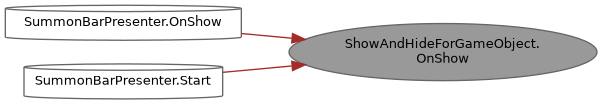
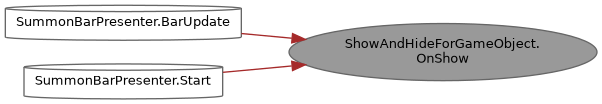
node "SummonBarPresenter.OnShow": label "SummonBarPresenter.OnShow" -> "SummonBarPresenter.BarUpdate"
